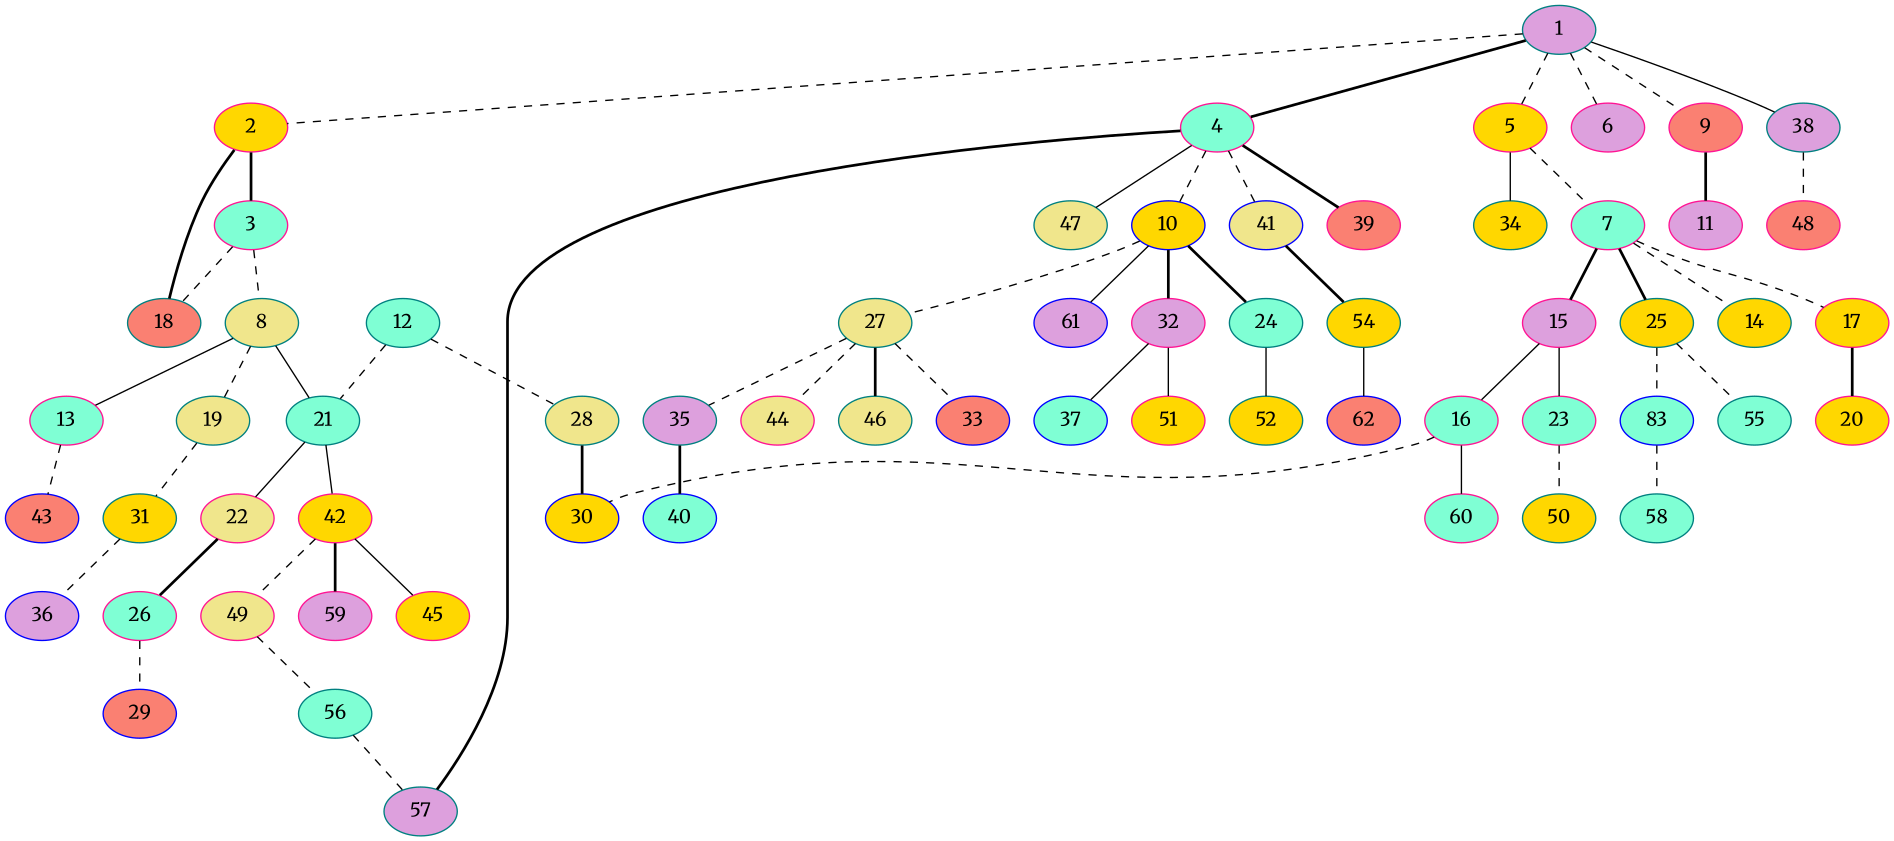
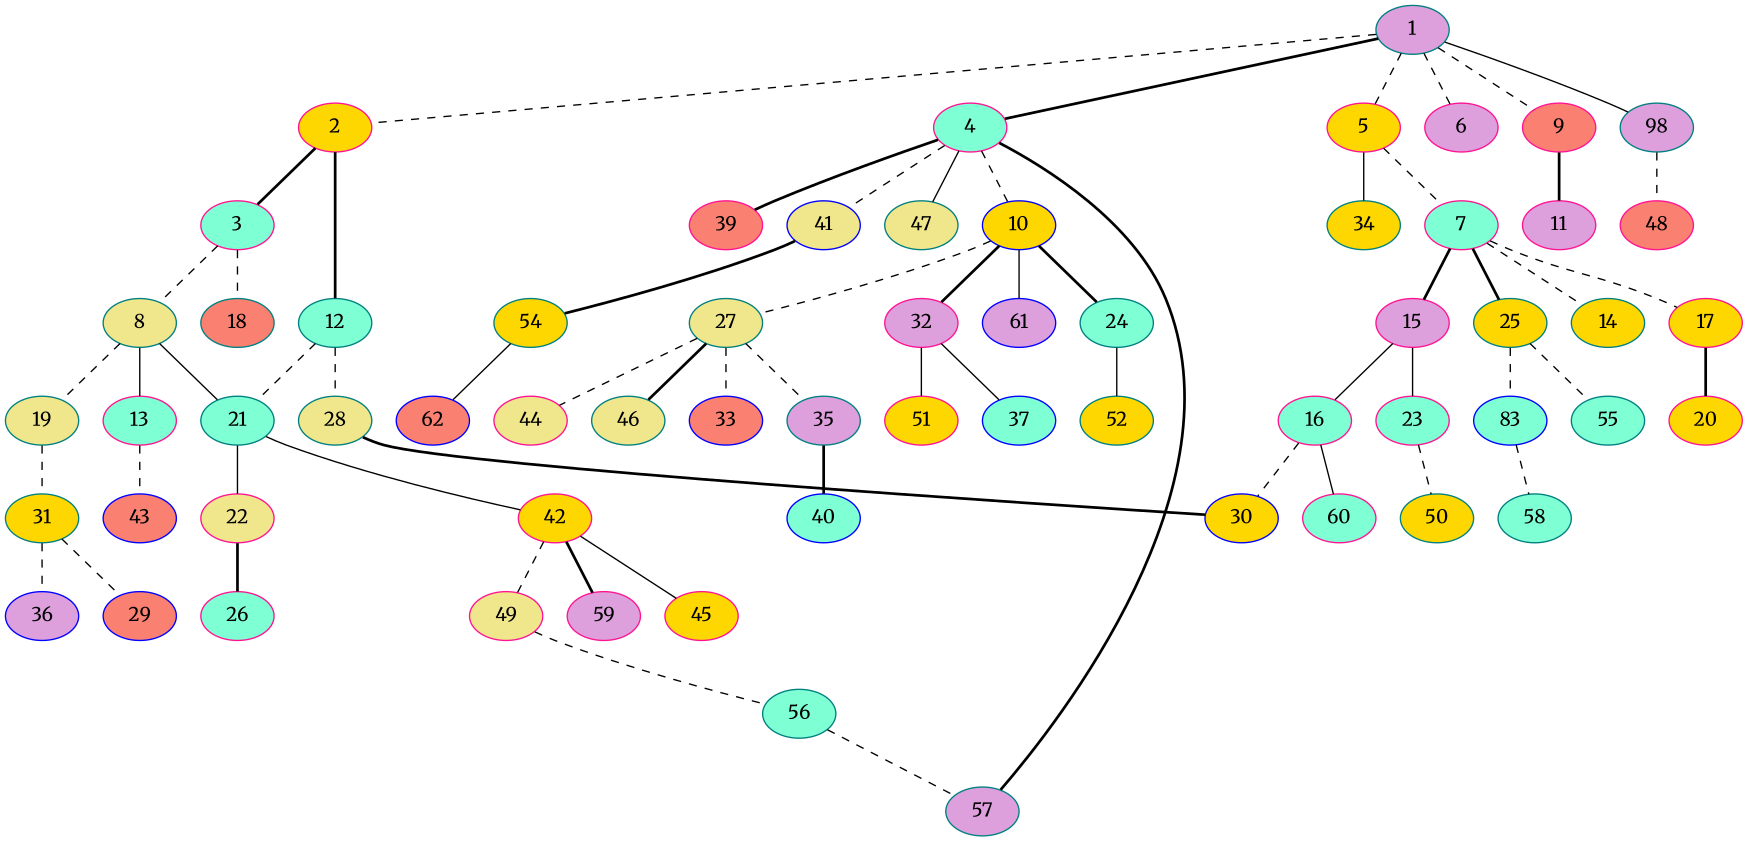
node "38": label "38" -> "98"
edge "2" -- "18": now "2" -- "12"
edge "26" -- "29": now "31" -- "29"
